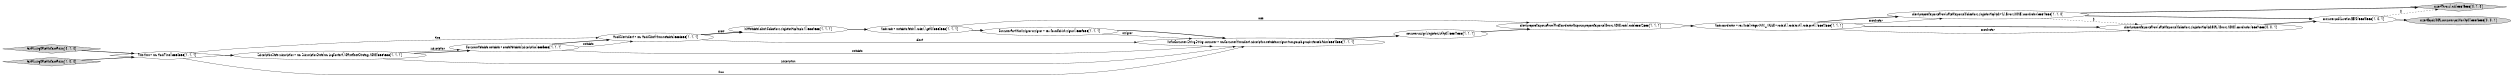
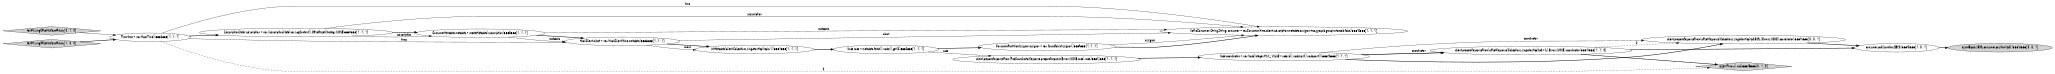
edge "consumer.poll(Duration.ZERO)@@@15@@@['1', '0', '1']" -> "assertThrows(,null)@@@15@@@['0', '1', '0']": now "Time time = new MockTime()@@@3@@@['1', '1', '1']" -> "assertThrows(,null)@@@15@@@['0', '1', '0']"
node "consumer.assign(singletonList(tp0))@@@11@@@['1', '1', '1']": removed
edge "testMissingOffsetNoResetPolicy['0', '1', '0']" -> "Time time = new MockTime()@@@3@@@['1', '1', '1']": style bold -> solid
node "Time time = new MockTime()@@@3@@@['1', '1', '1']": shape diamond -> ellipse
